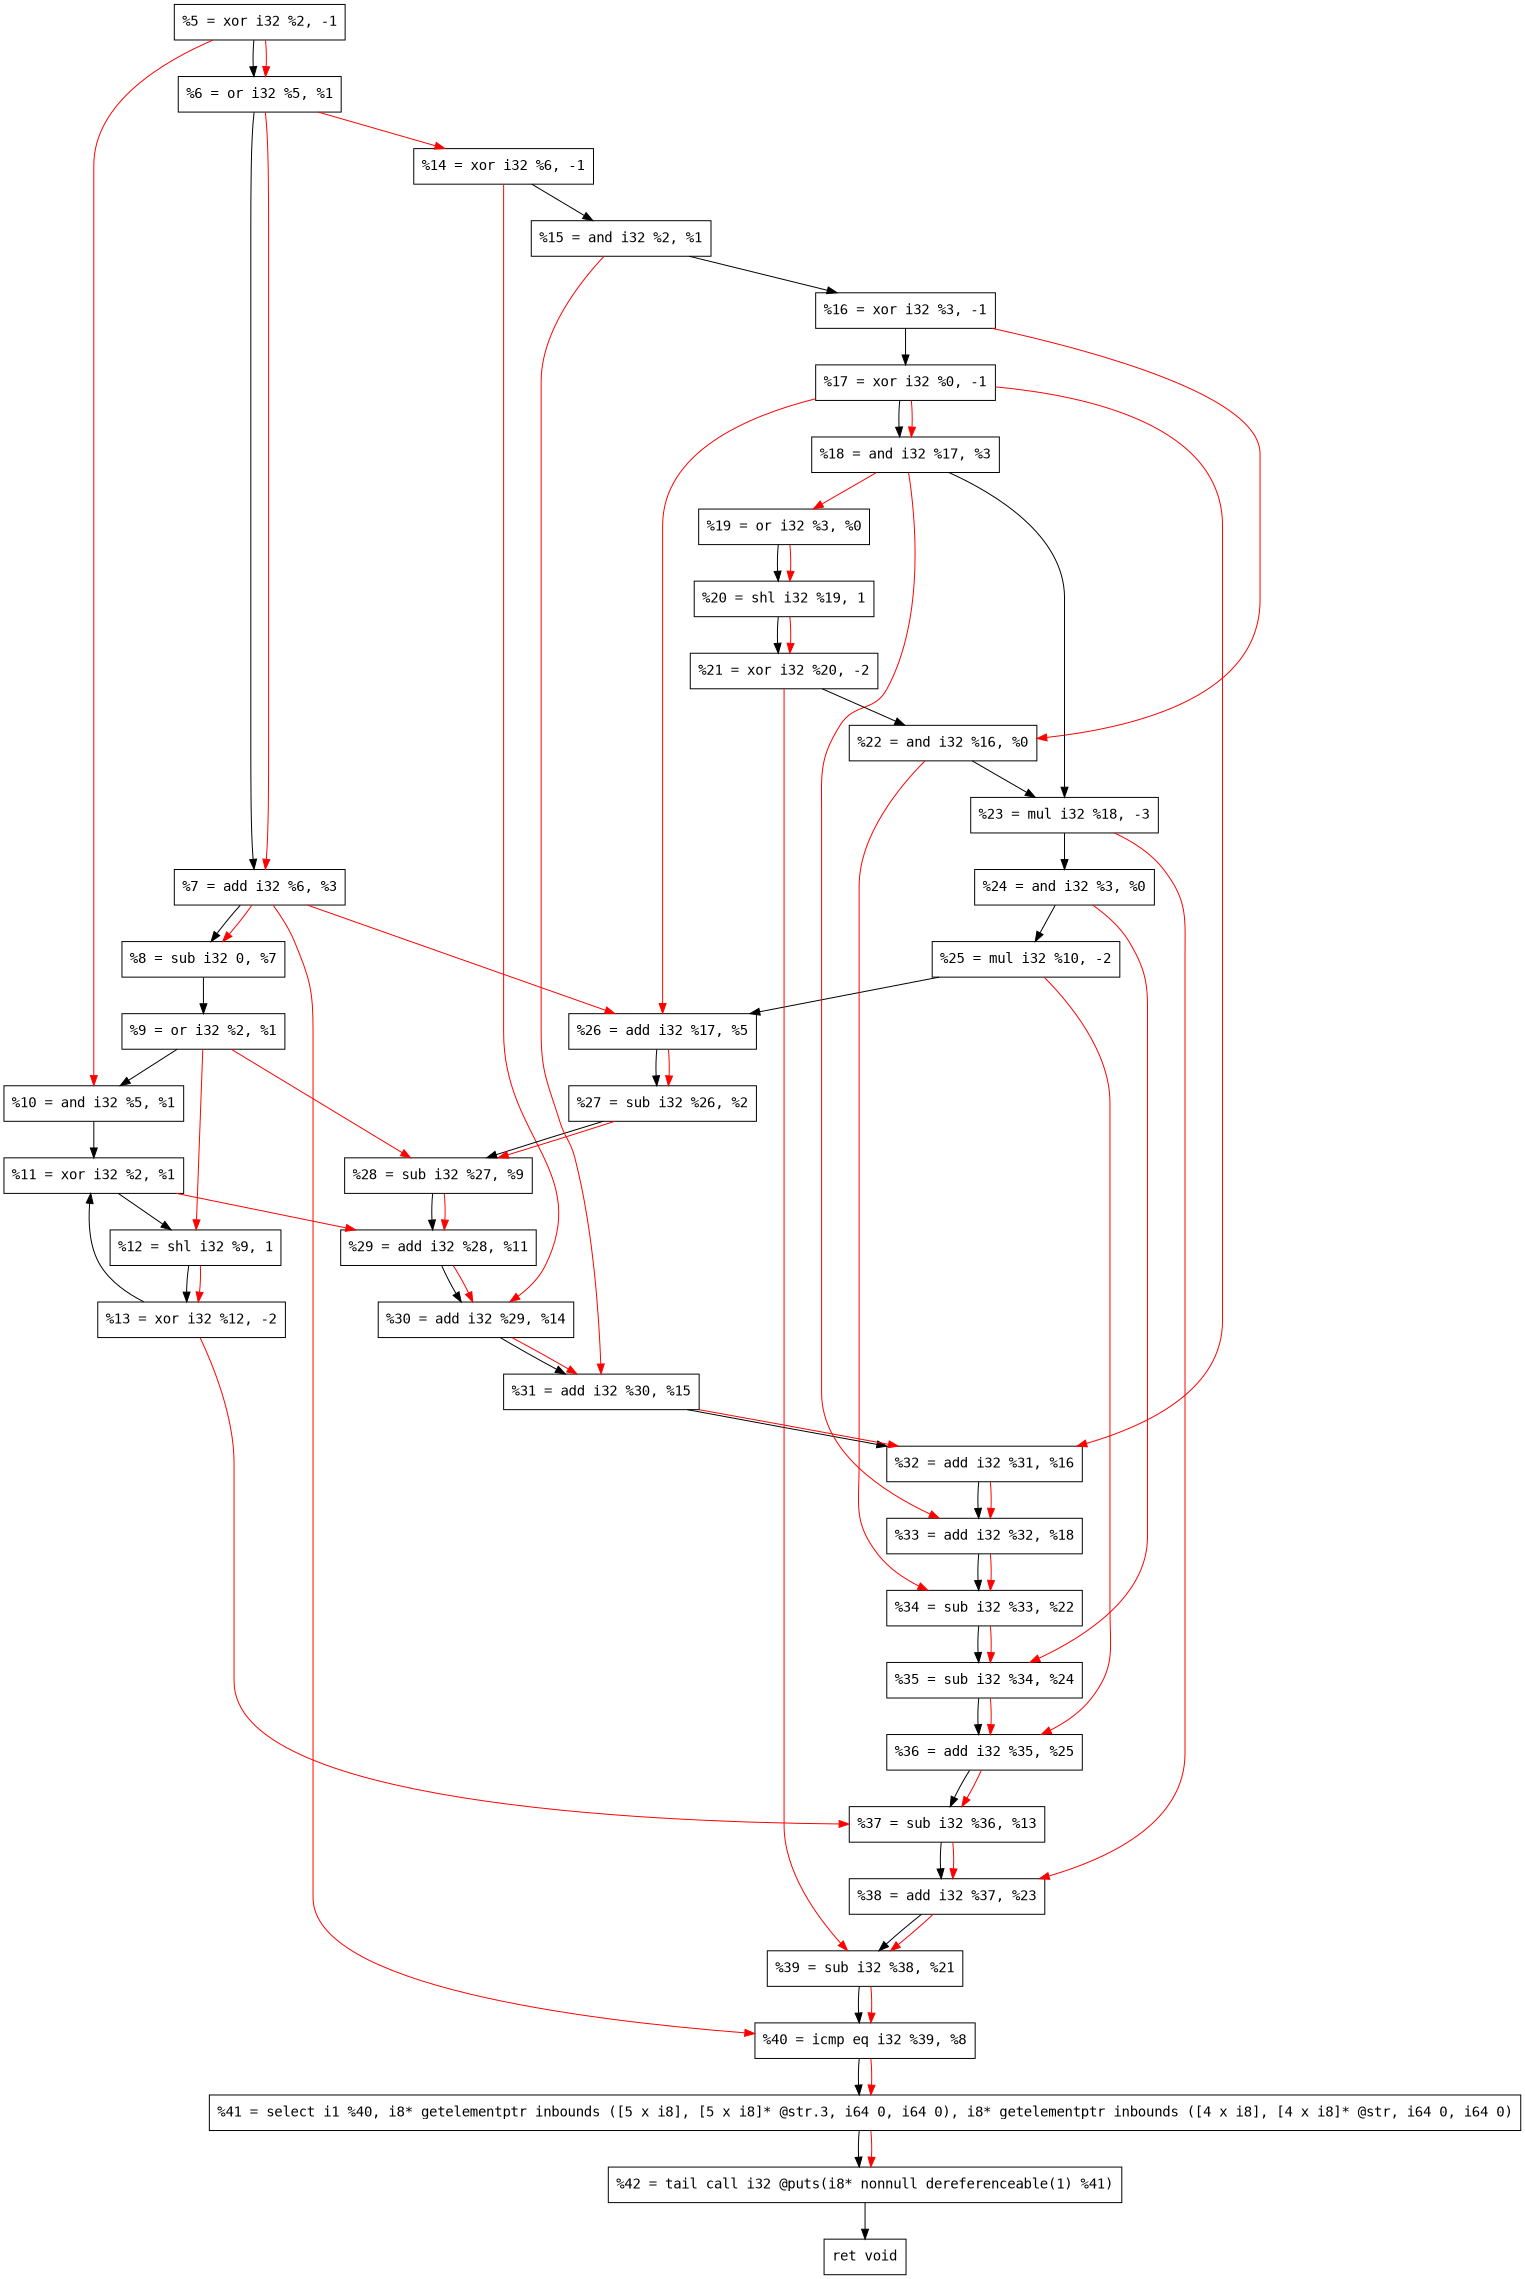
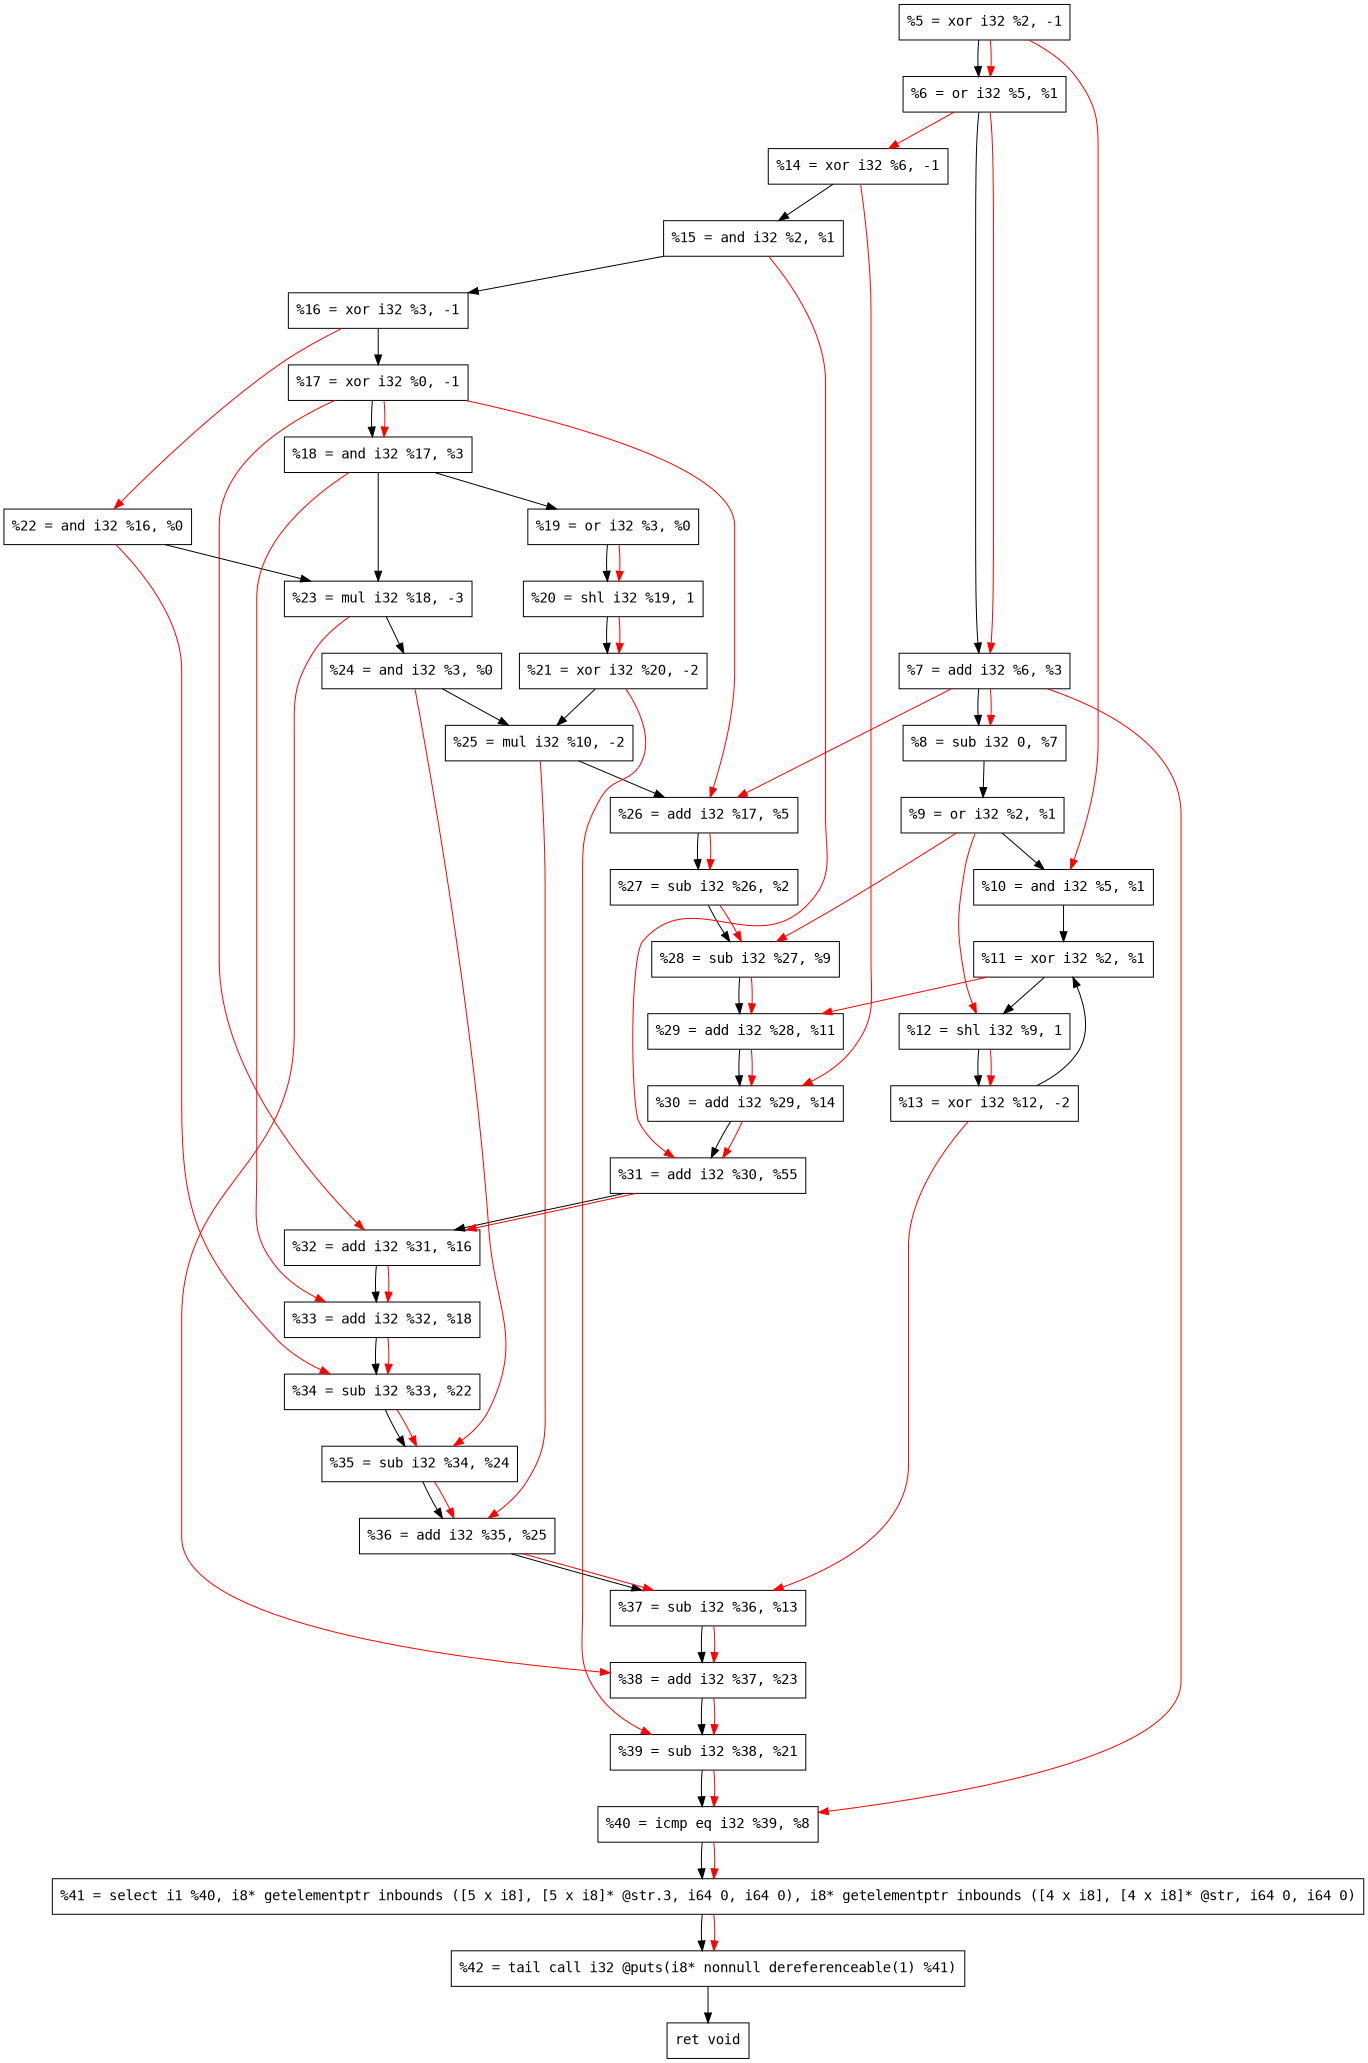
edge "%18 = and i32 %17, %3" -> "%19 = or i32 %3, %0": color red -> black
edge "%21 = xor i32 %20, -2" -> "%22 = and i32 %16, %0": now "%21 = xor i32 %20, -2" -> "%25 = mul i32 %10, -2"
node "%31 = add i32 %30, %15": label "%31 = add i32 %30, %15" -> "%31 = add i32 %30, %55"
